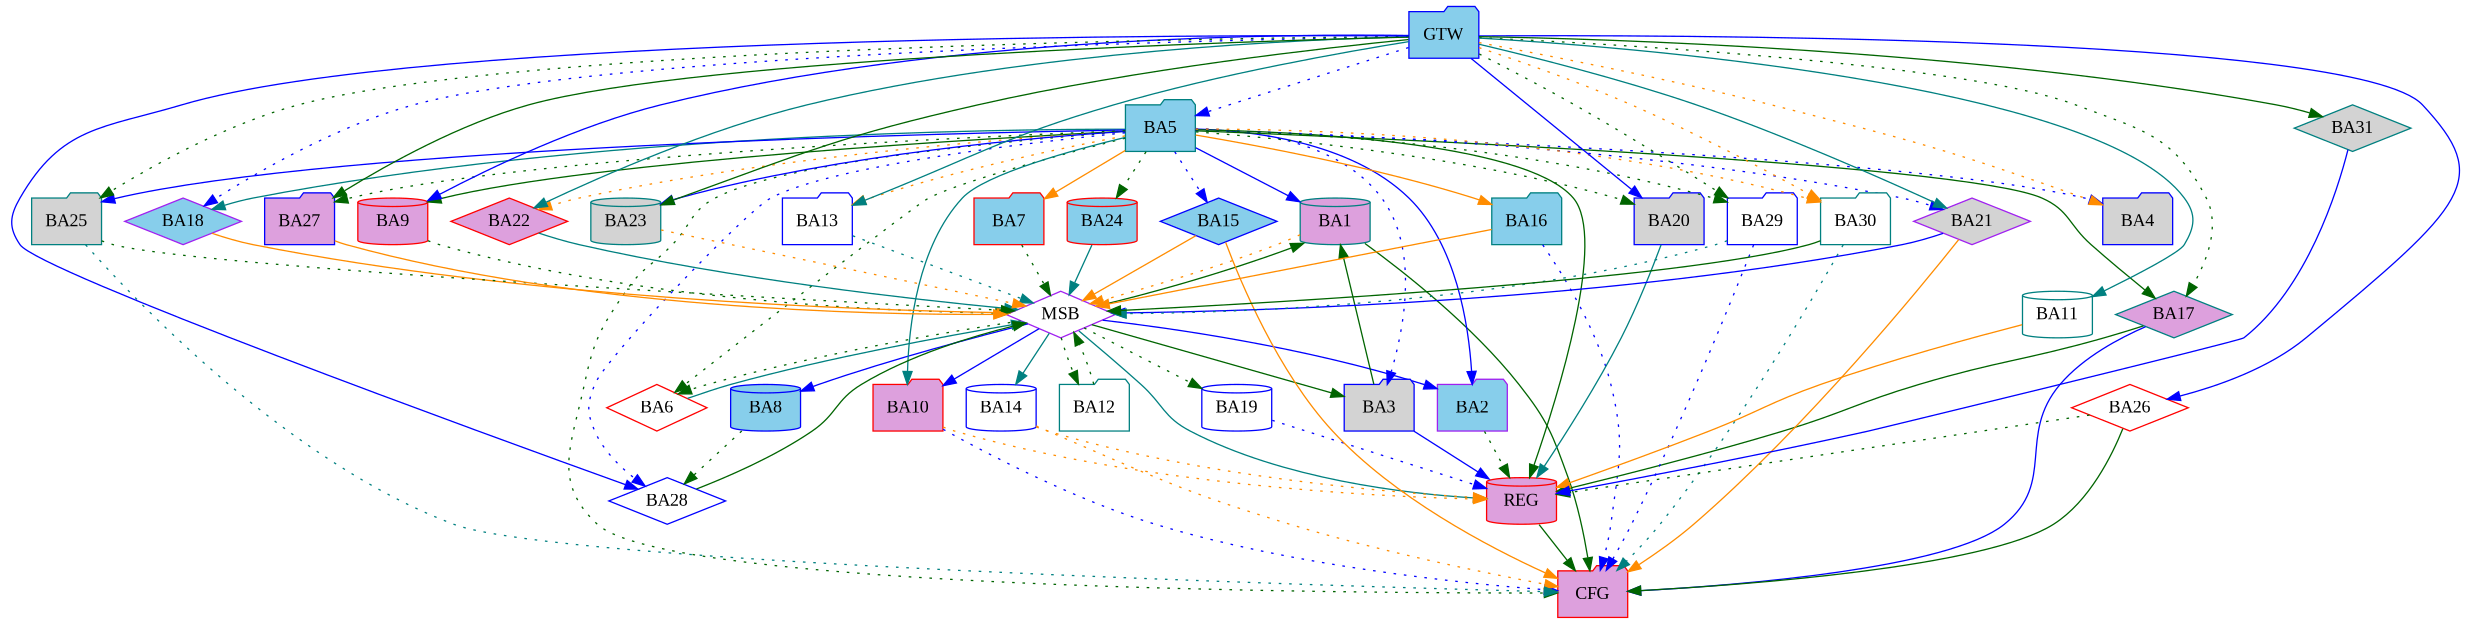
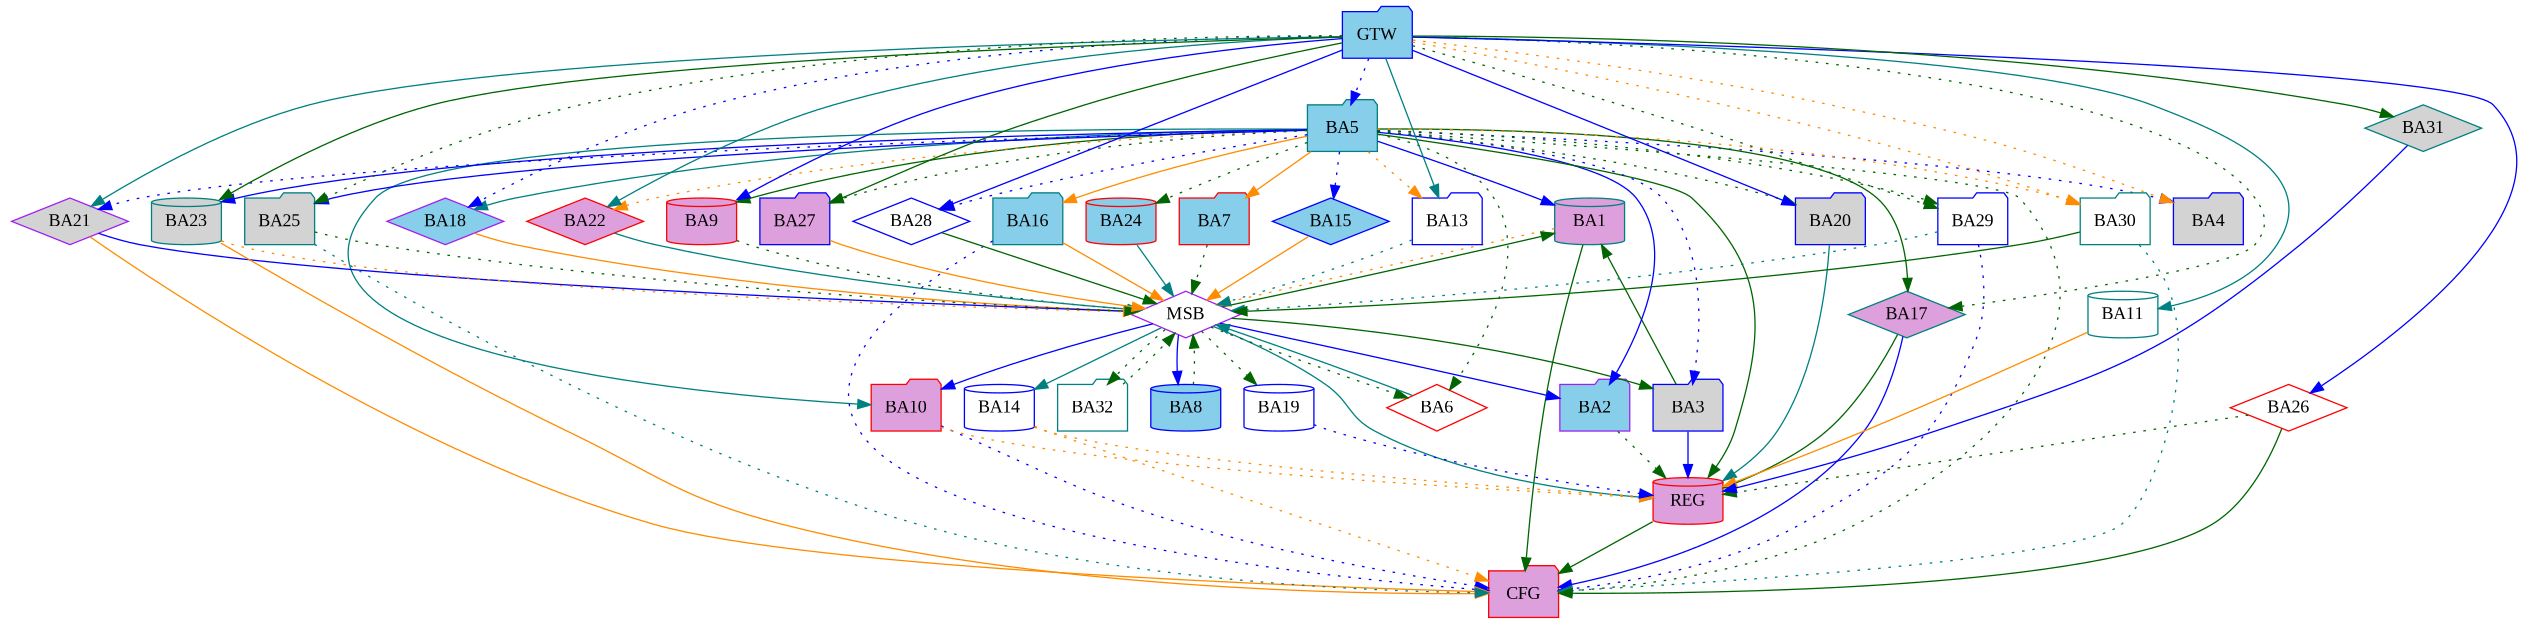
node "BA12": label "BA12" -> "BA32"
edge "BA15" -> "CFG": now "BA23" -> "CFG"
edge "BA8" -> "BA28": now "BA8" -> "MSB"
